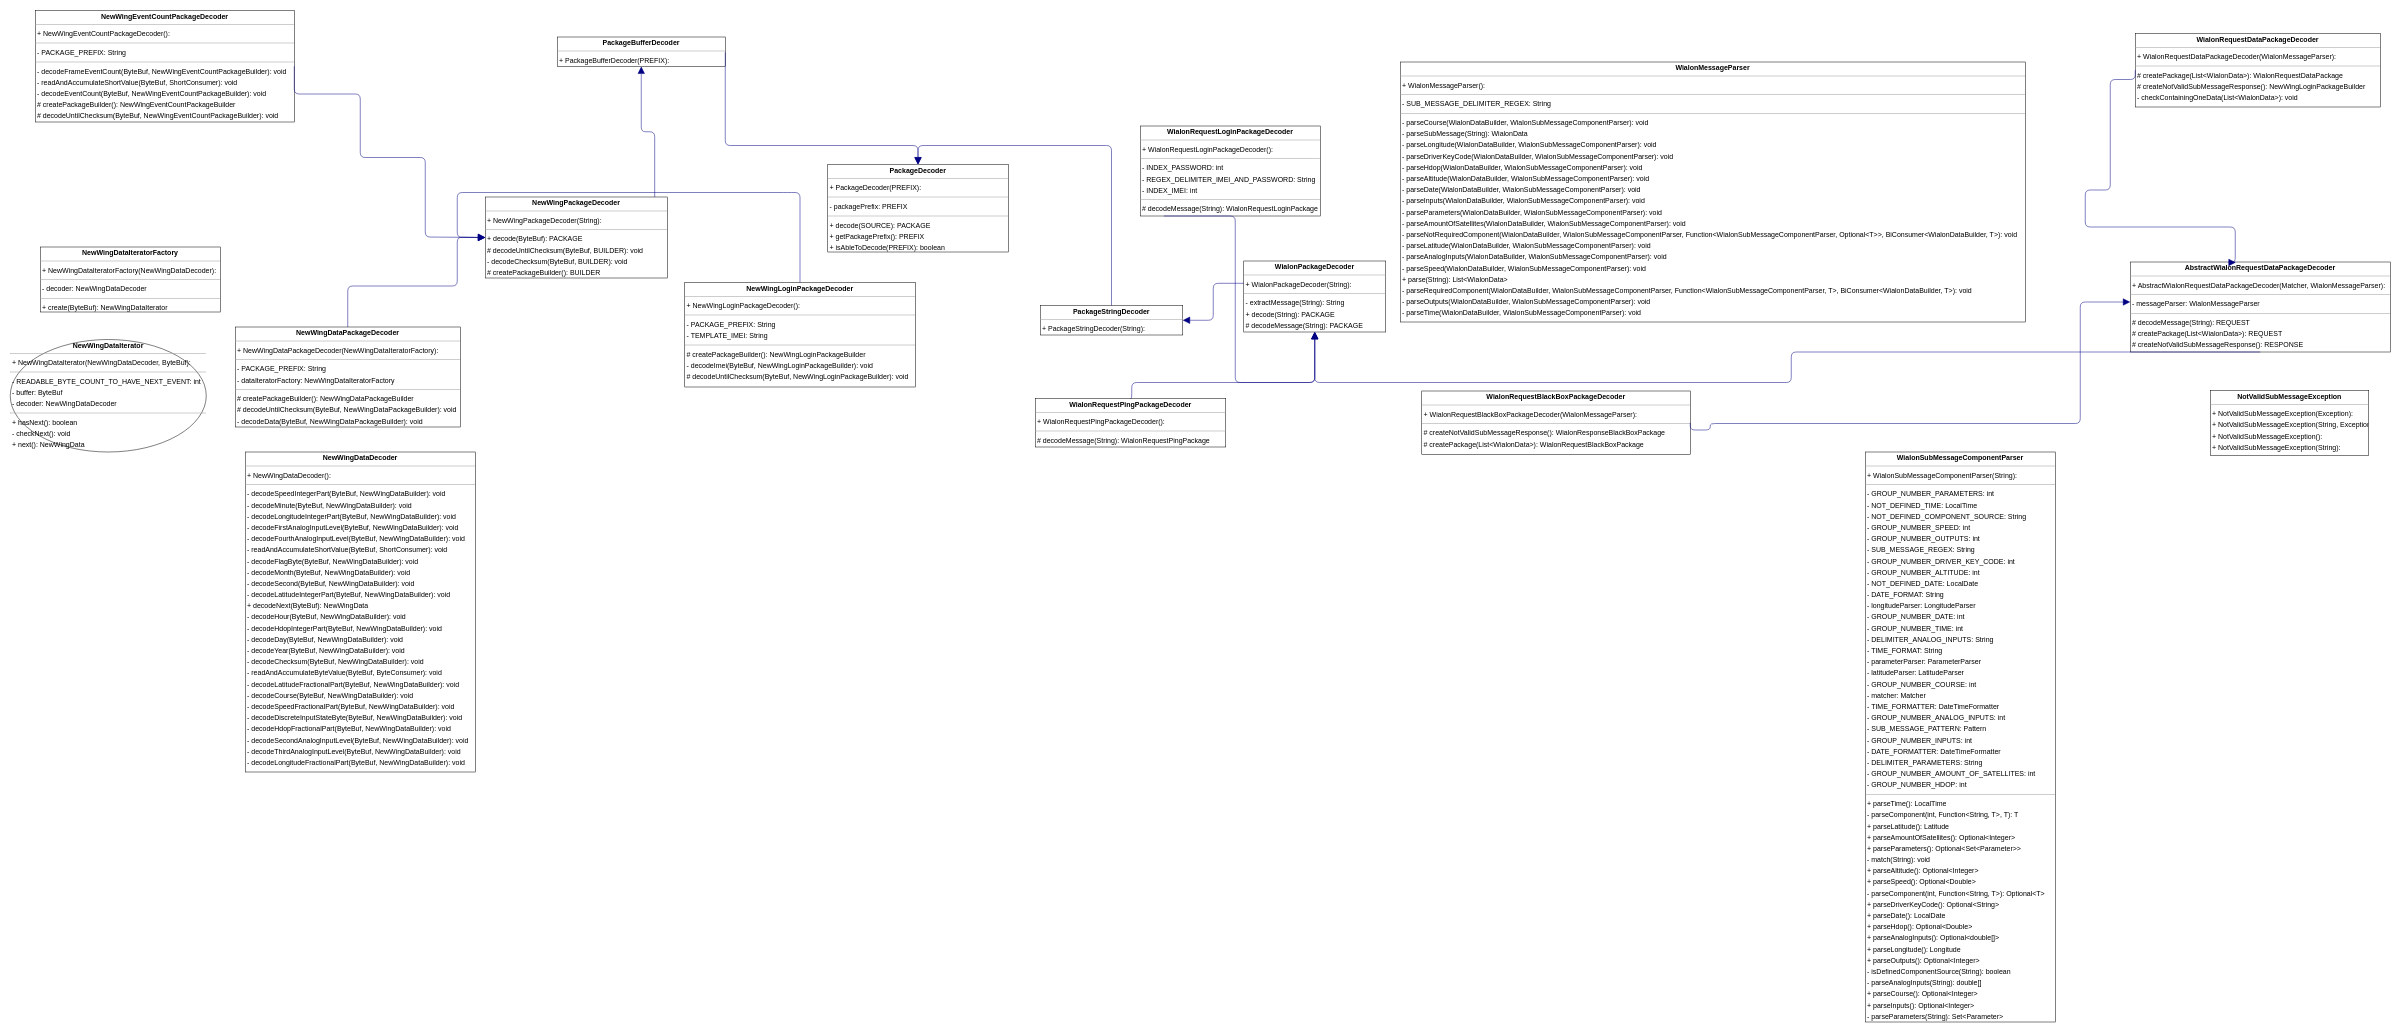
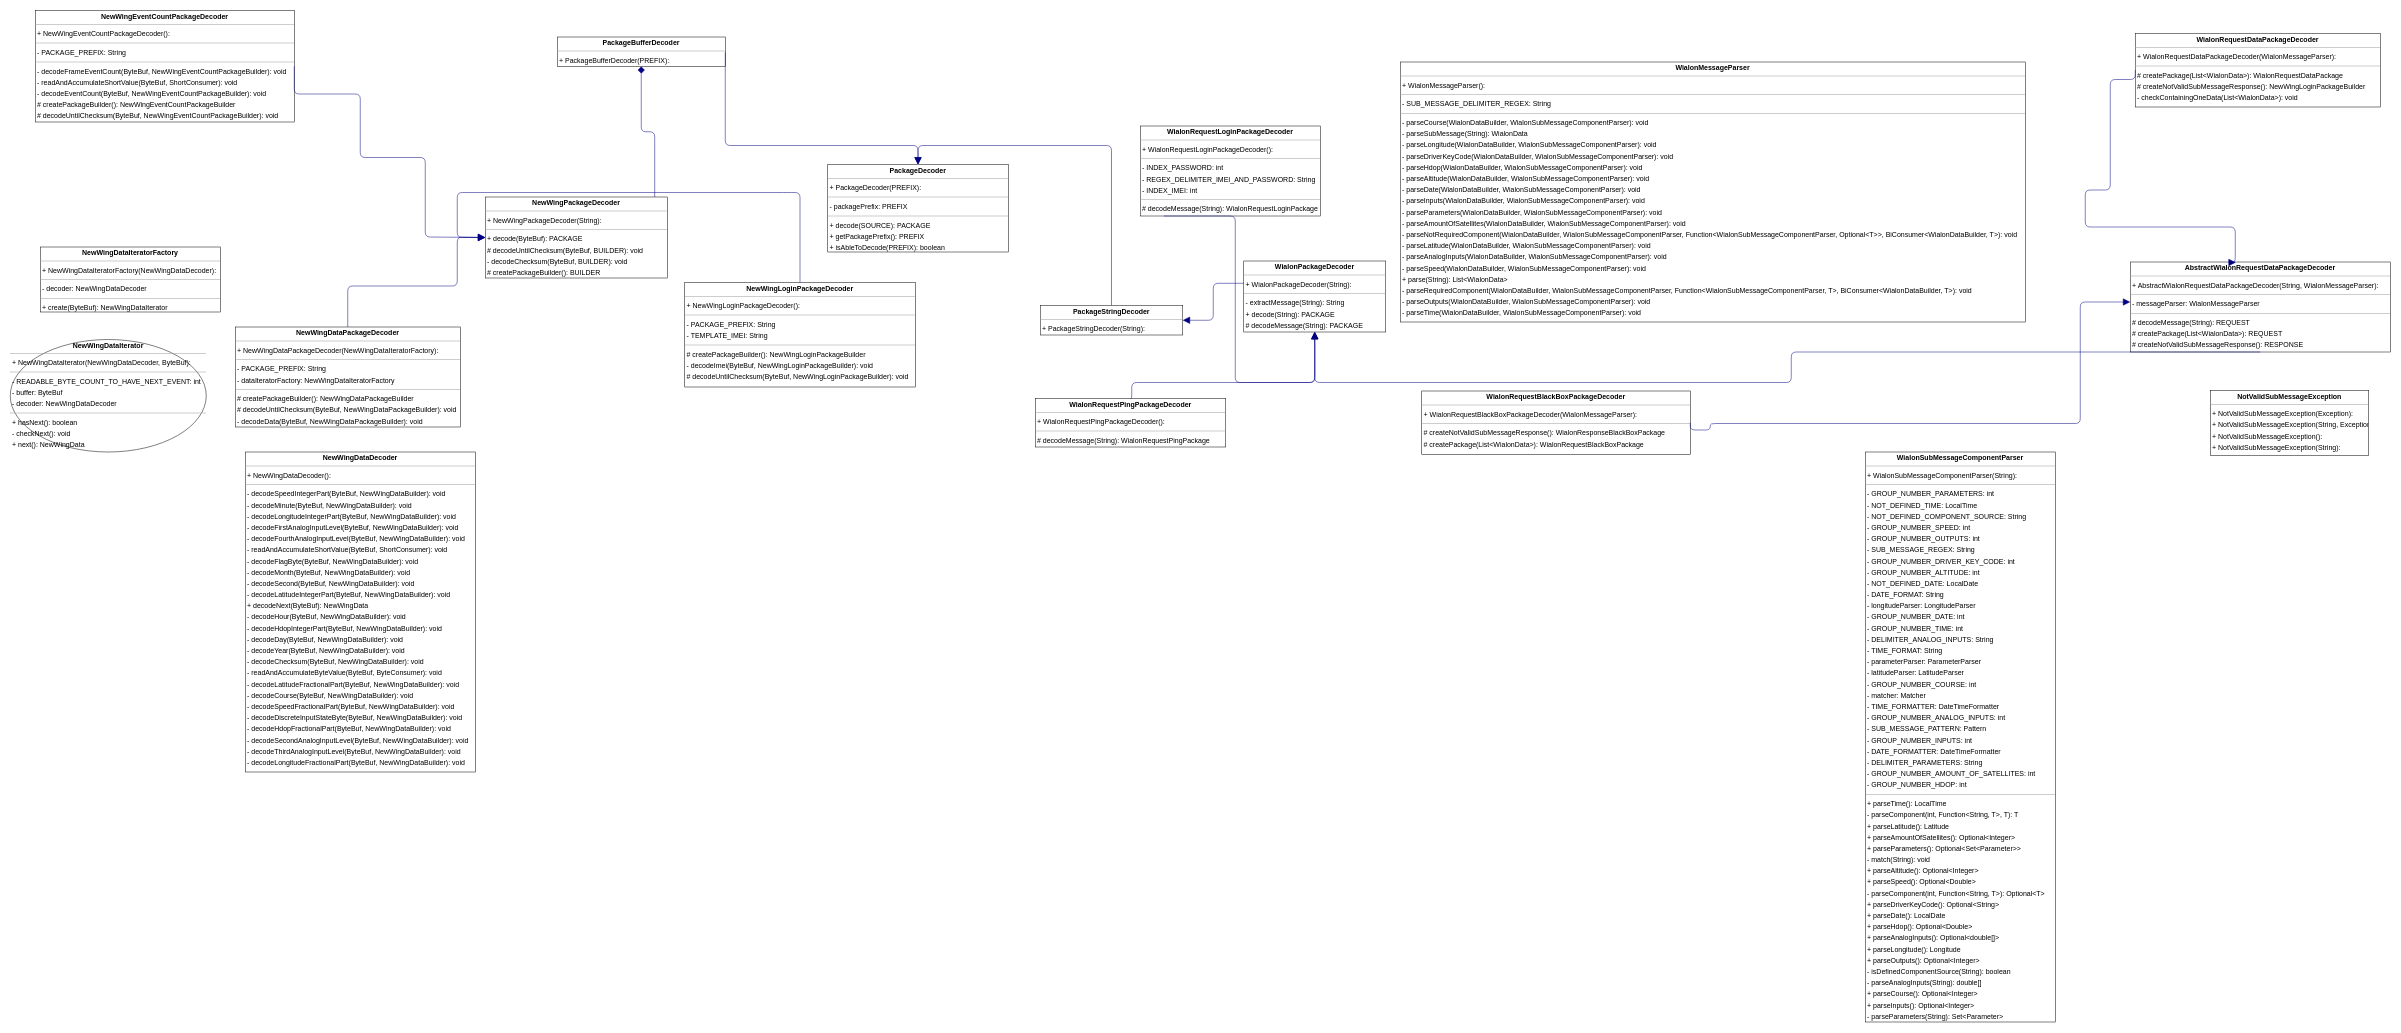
edge "NewWingPackageDecoder + NewWingPackageDecoder(String): + decode(ByteBuf): PACKAGE # decodeUntilChecksum(ByteBuf, BUILDER): void - decodeChecksum(ByteBuf, BUILDER): void # createPackageBuilder(): BUILDER" -> "PackageBufferDecoder + PackageBufferDecoder(PREFIX):": arrowhead block -> diamond
node "AbstractWialonRequestDataPackageDecoder + AbstractWialonRequestDataPackageDecoder(Matcher, WialonMessageParser): - messageParser: WialonMessageParser # decodeMessage(String): REQUEST # createPackage(List<WialonData>): REQUEST # createNotValidSubMessageResponse(): RESPONSE": label "AbstractWialonRequestDataPackageDecoder + AbstractWialonRequestDataPackageDecoder(Matcher, WialonMessageParser): - messageParser: WialonMessageParser # decodeMessage(String): REQUEST # createPackage(List<WialonData>): REQUEST # createNotValidSubMessageResponse(): RESPONSE" -> "AbstractWialonRequestDataPackageDecoder + AbstractWialonRequestDataPackageDecoder(String, WialonMessageParser): - messageParser: WialonMessageParser # decodeMessage(String): REQUEST # createPackage(List<WialonData>): REQUEST # createNotValidSubMessageResponse(): RESPONSE"
